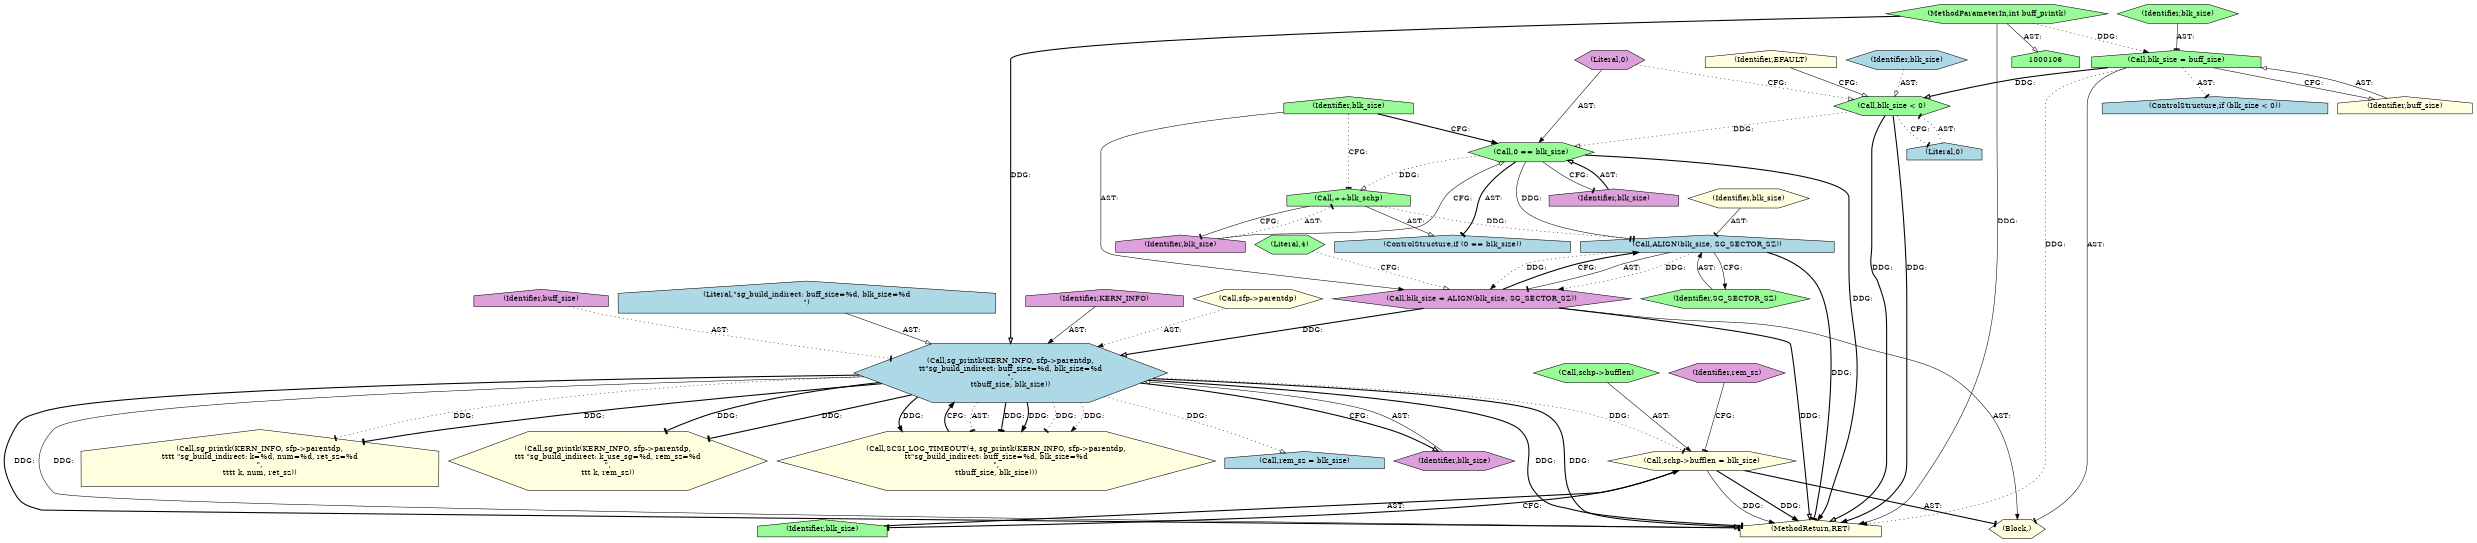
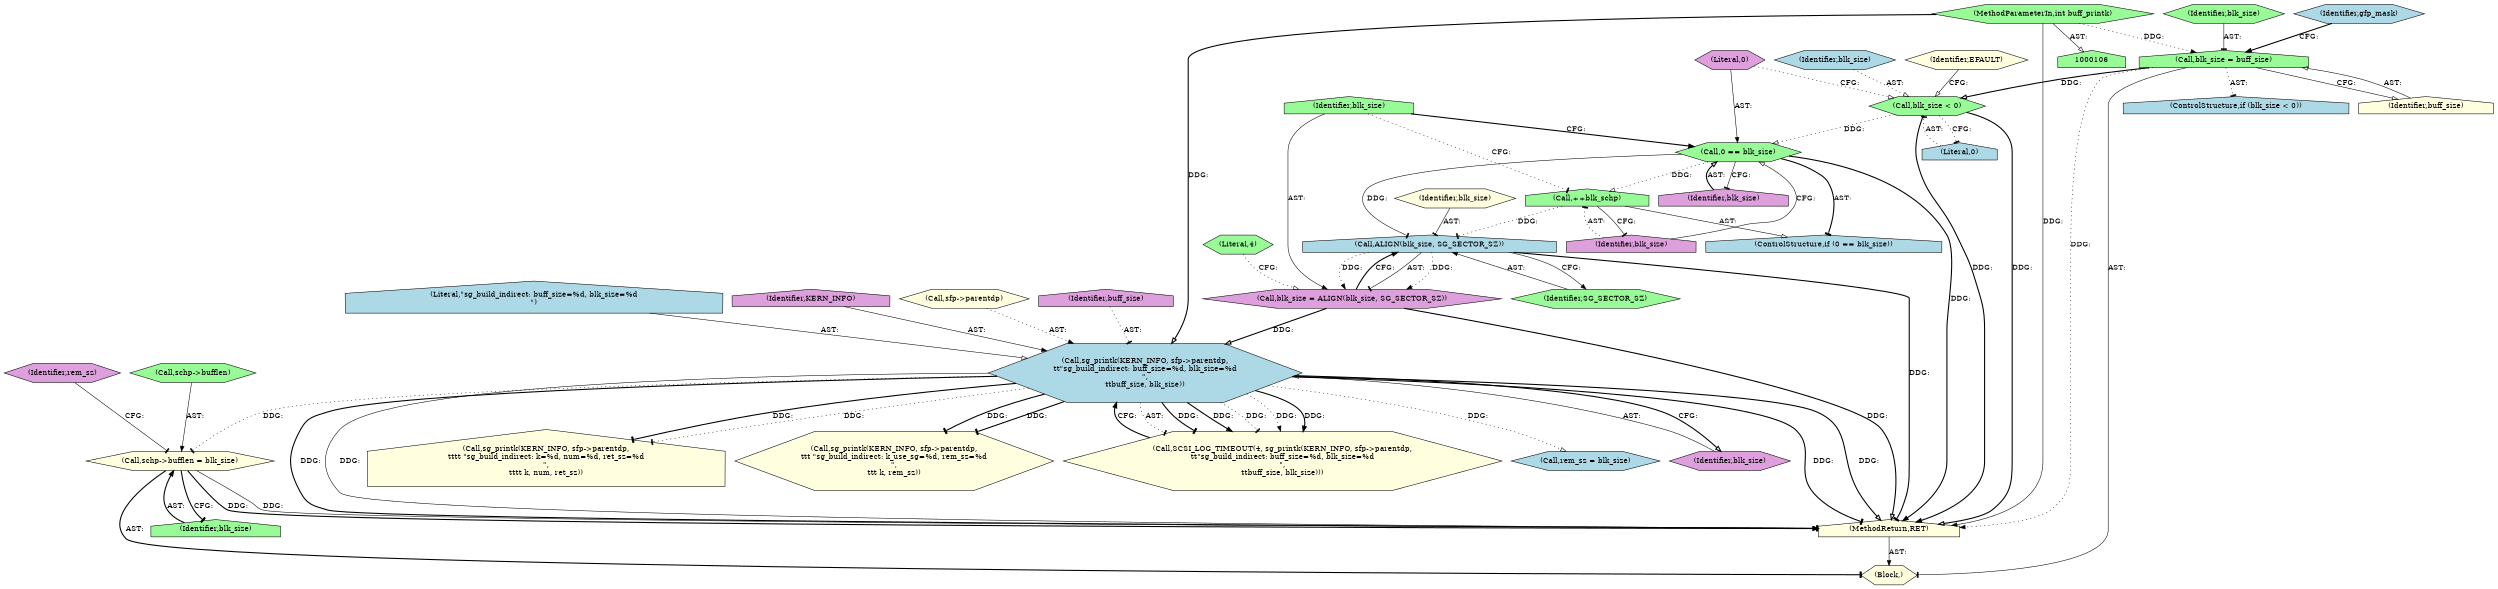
node "(Identifier,gfp_mask)": added
node "(Identifier,EFAULT)": shape house -> hexagon
edge "(Call,blk_size = ALIGN(blk_size, SG_SECTOR_SZ))" -> "(Block,)": now "(MethodReturn,RET)" -> "(Block,)"
node "(Call,rem_sz = blk_size)": shape house -> hexagon
